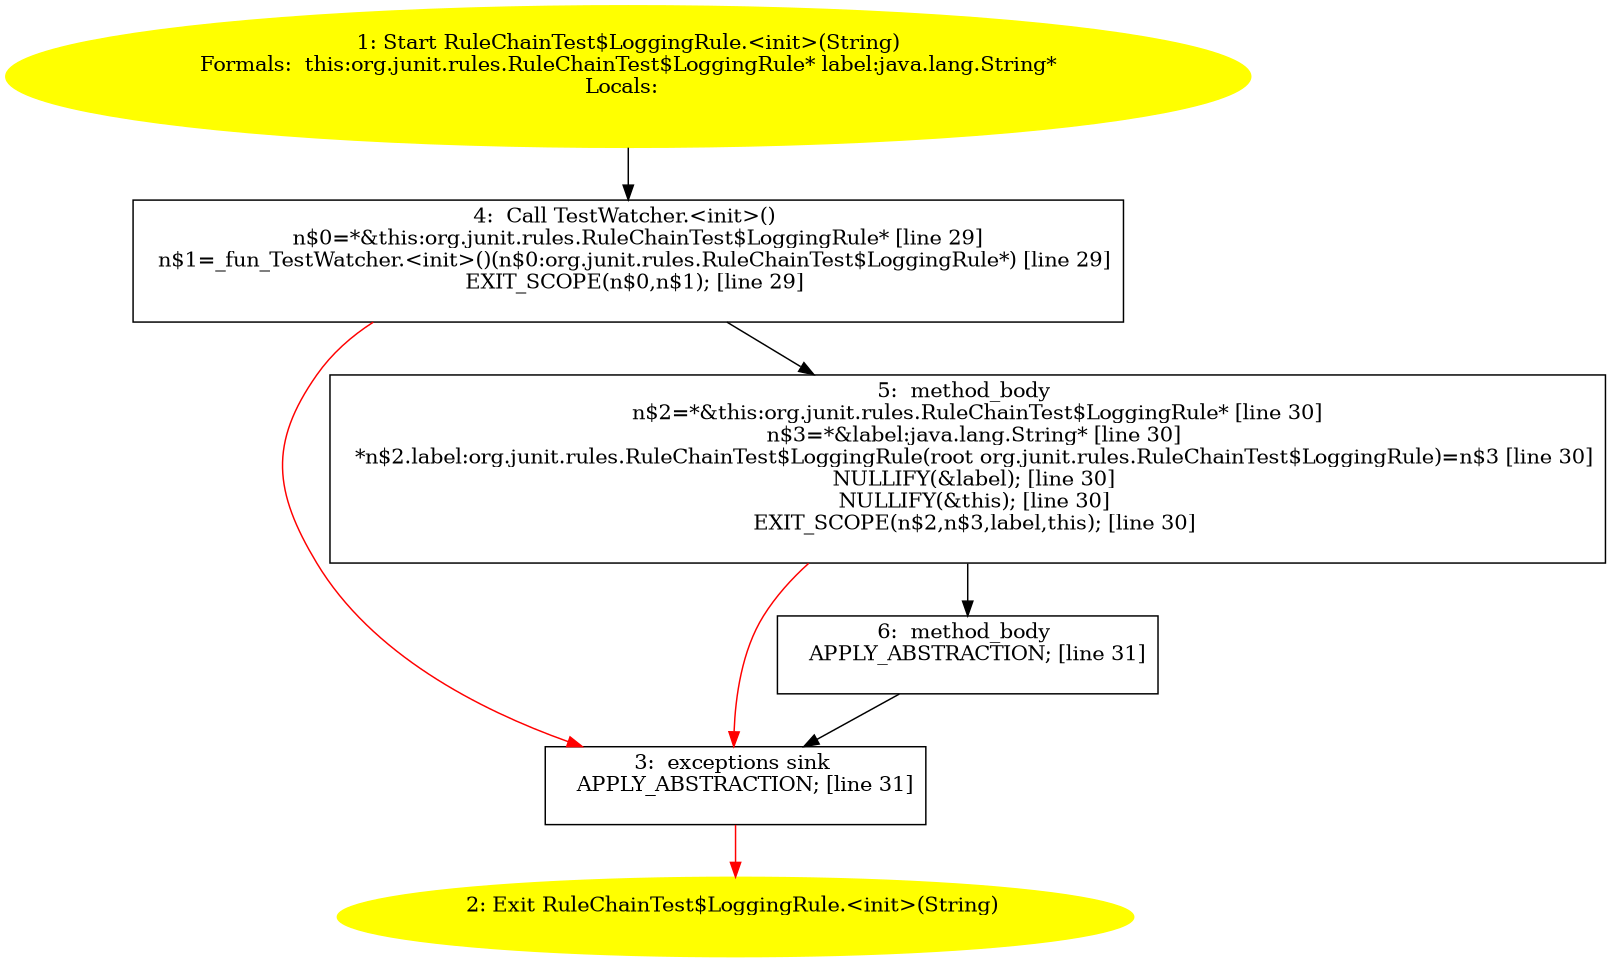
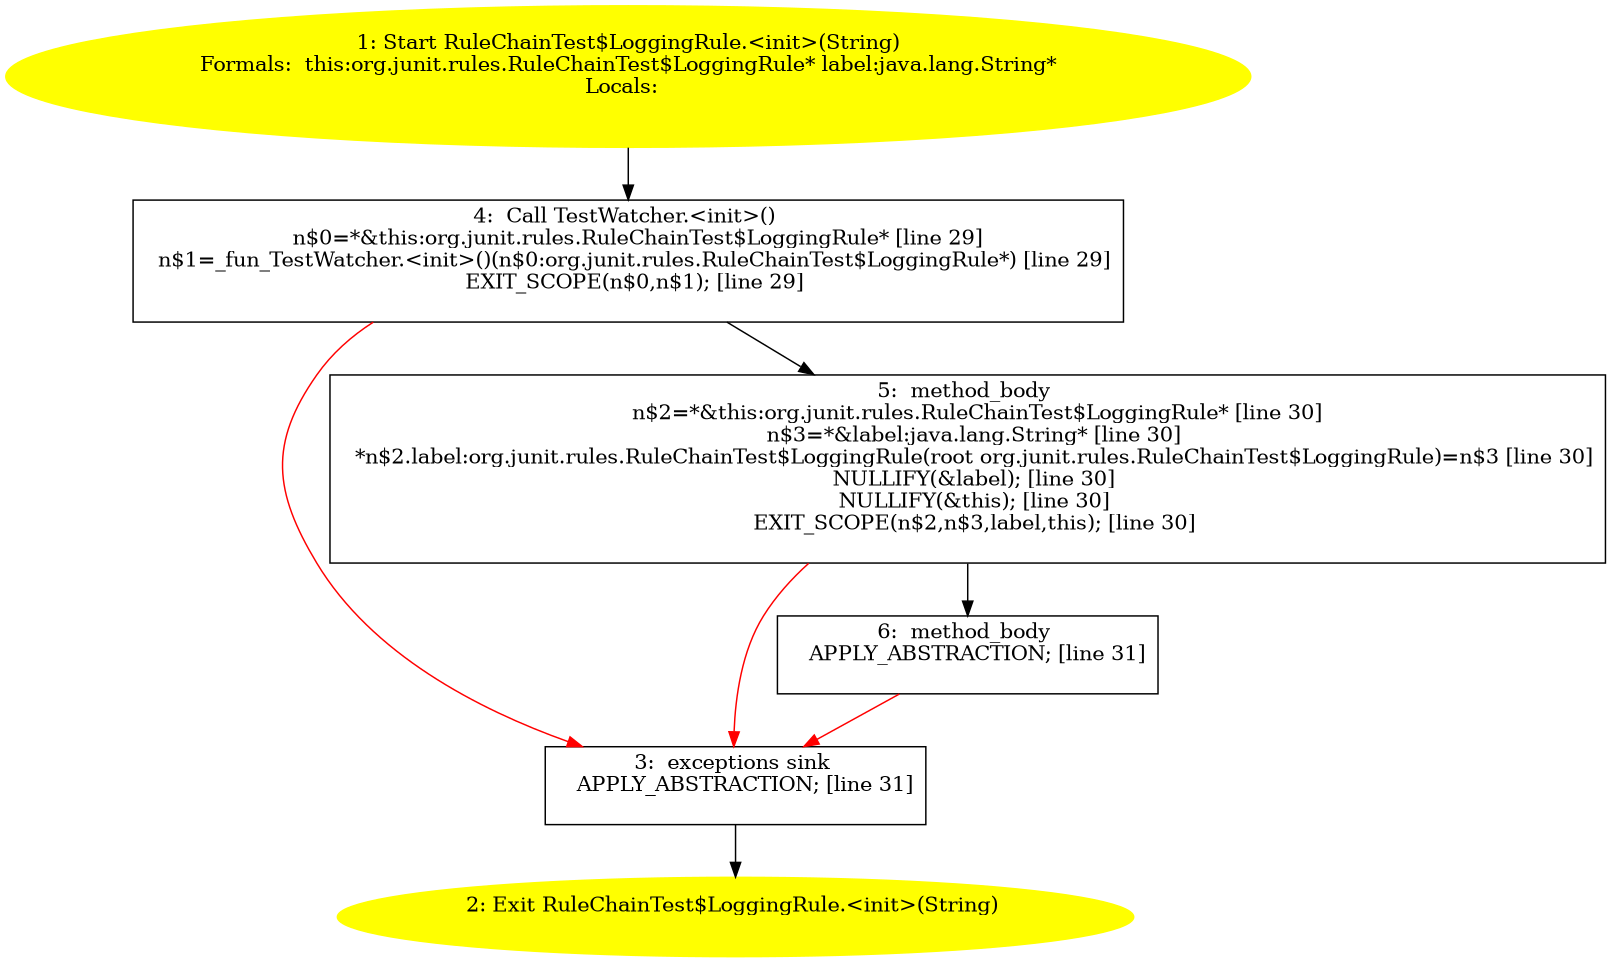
edge "6:  method_body APPLY_ABSTRACTION; [line 31]" -> "3:  exceptions sink APPLY_ABSTRACTION; [line 31]": color black -> red
edge "3:  exceptions sink APPLY_ABSTRACTION; [line 31]" -> "2: Exit RuleChainTest$LoggingRule.<init>(String)": color red -> black
